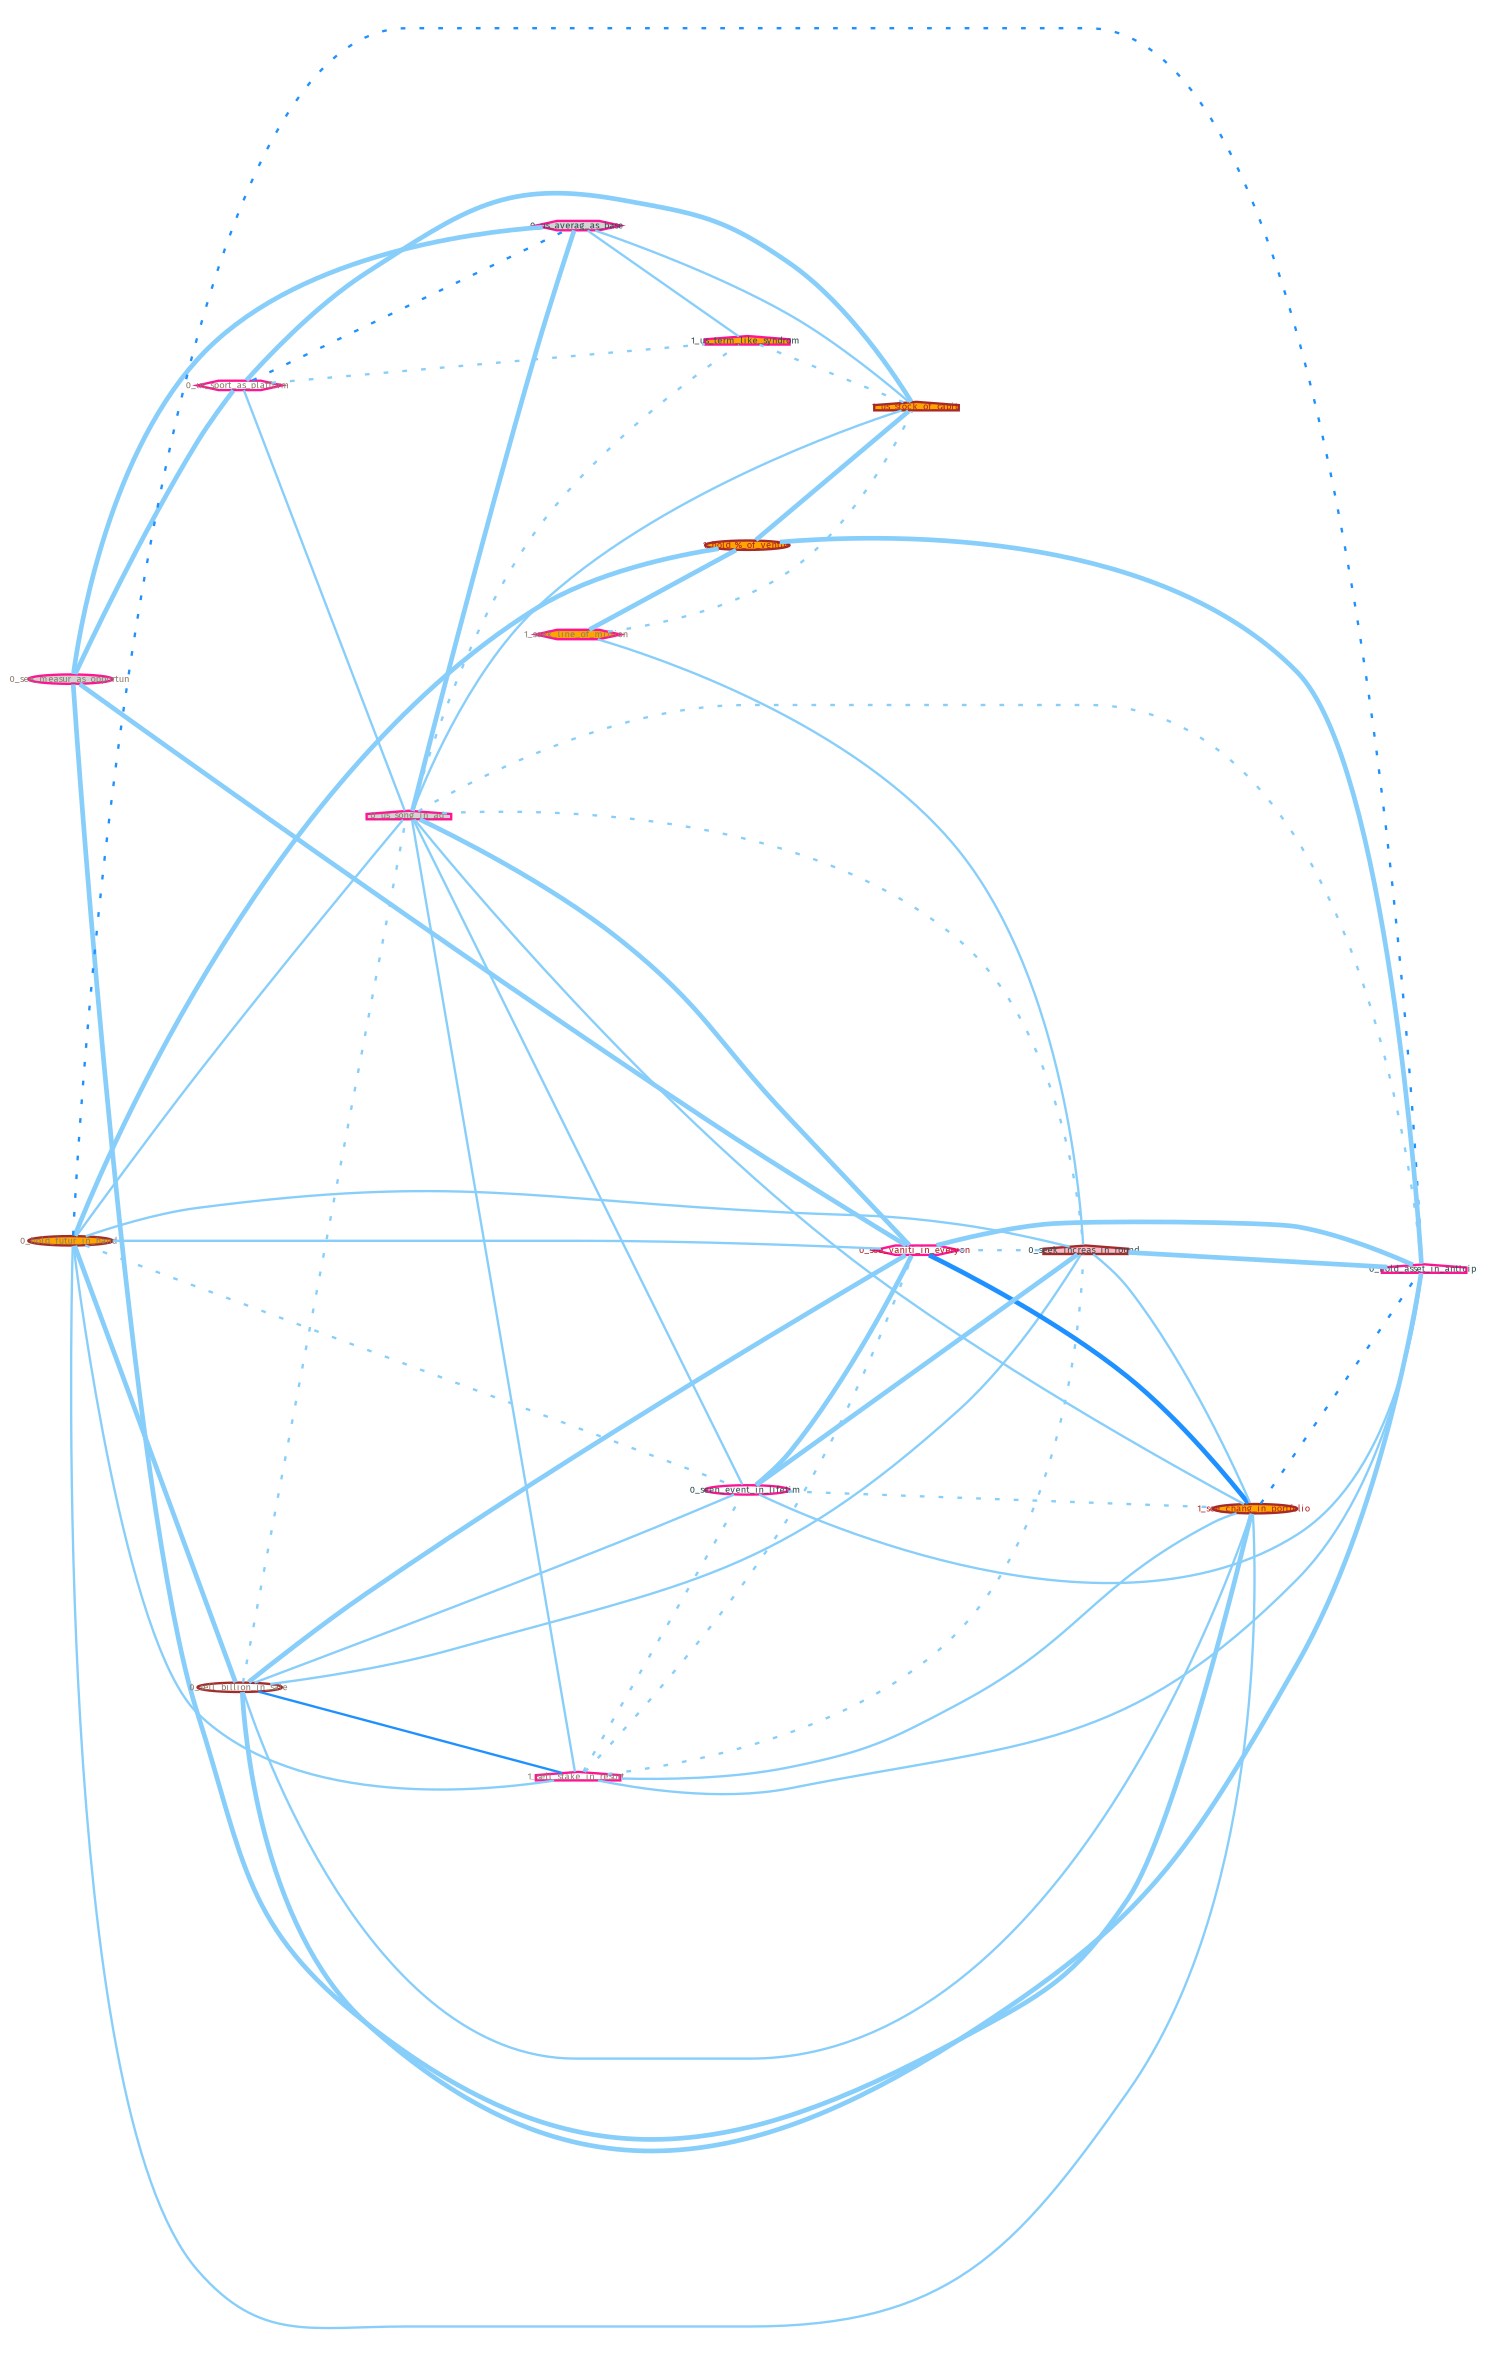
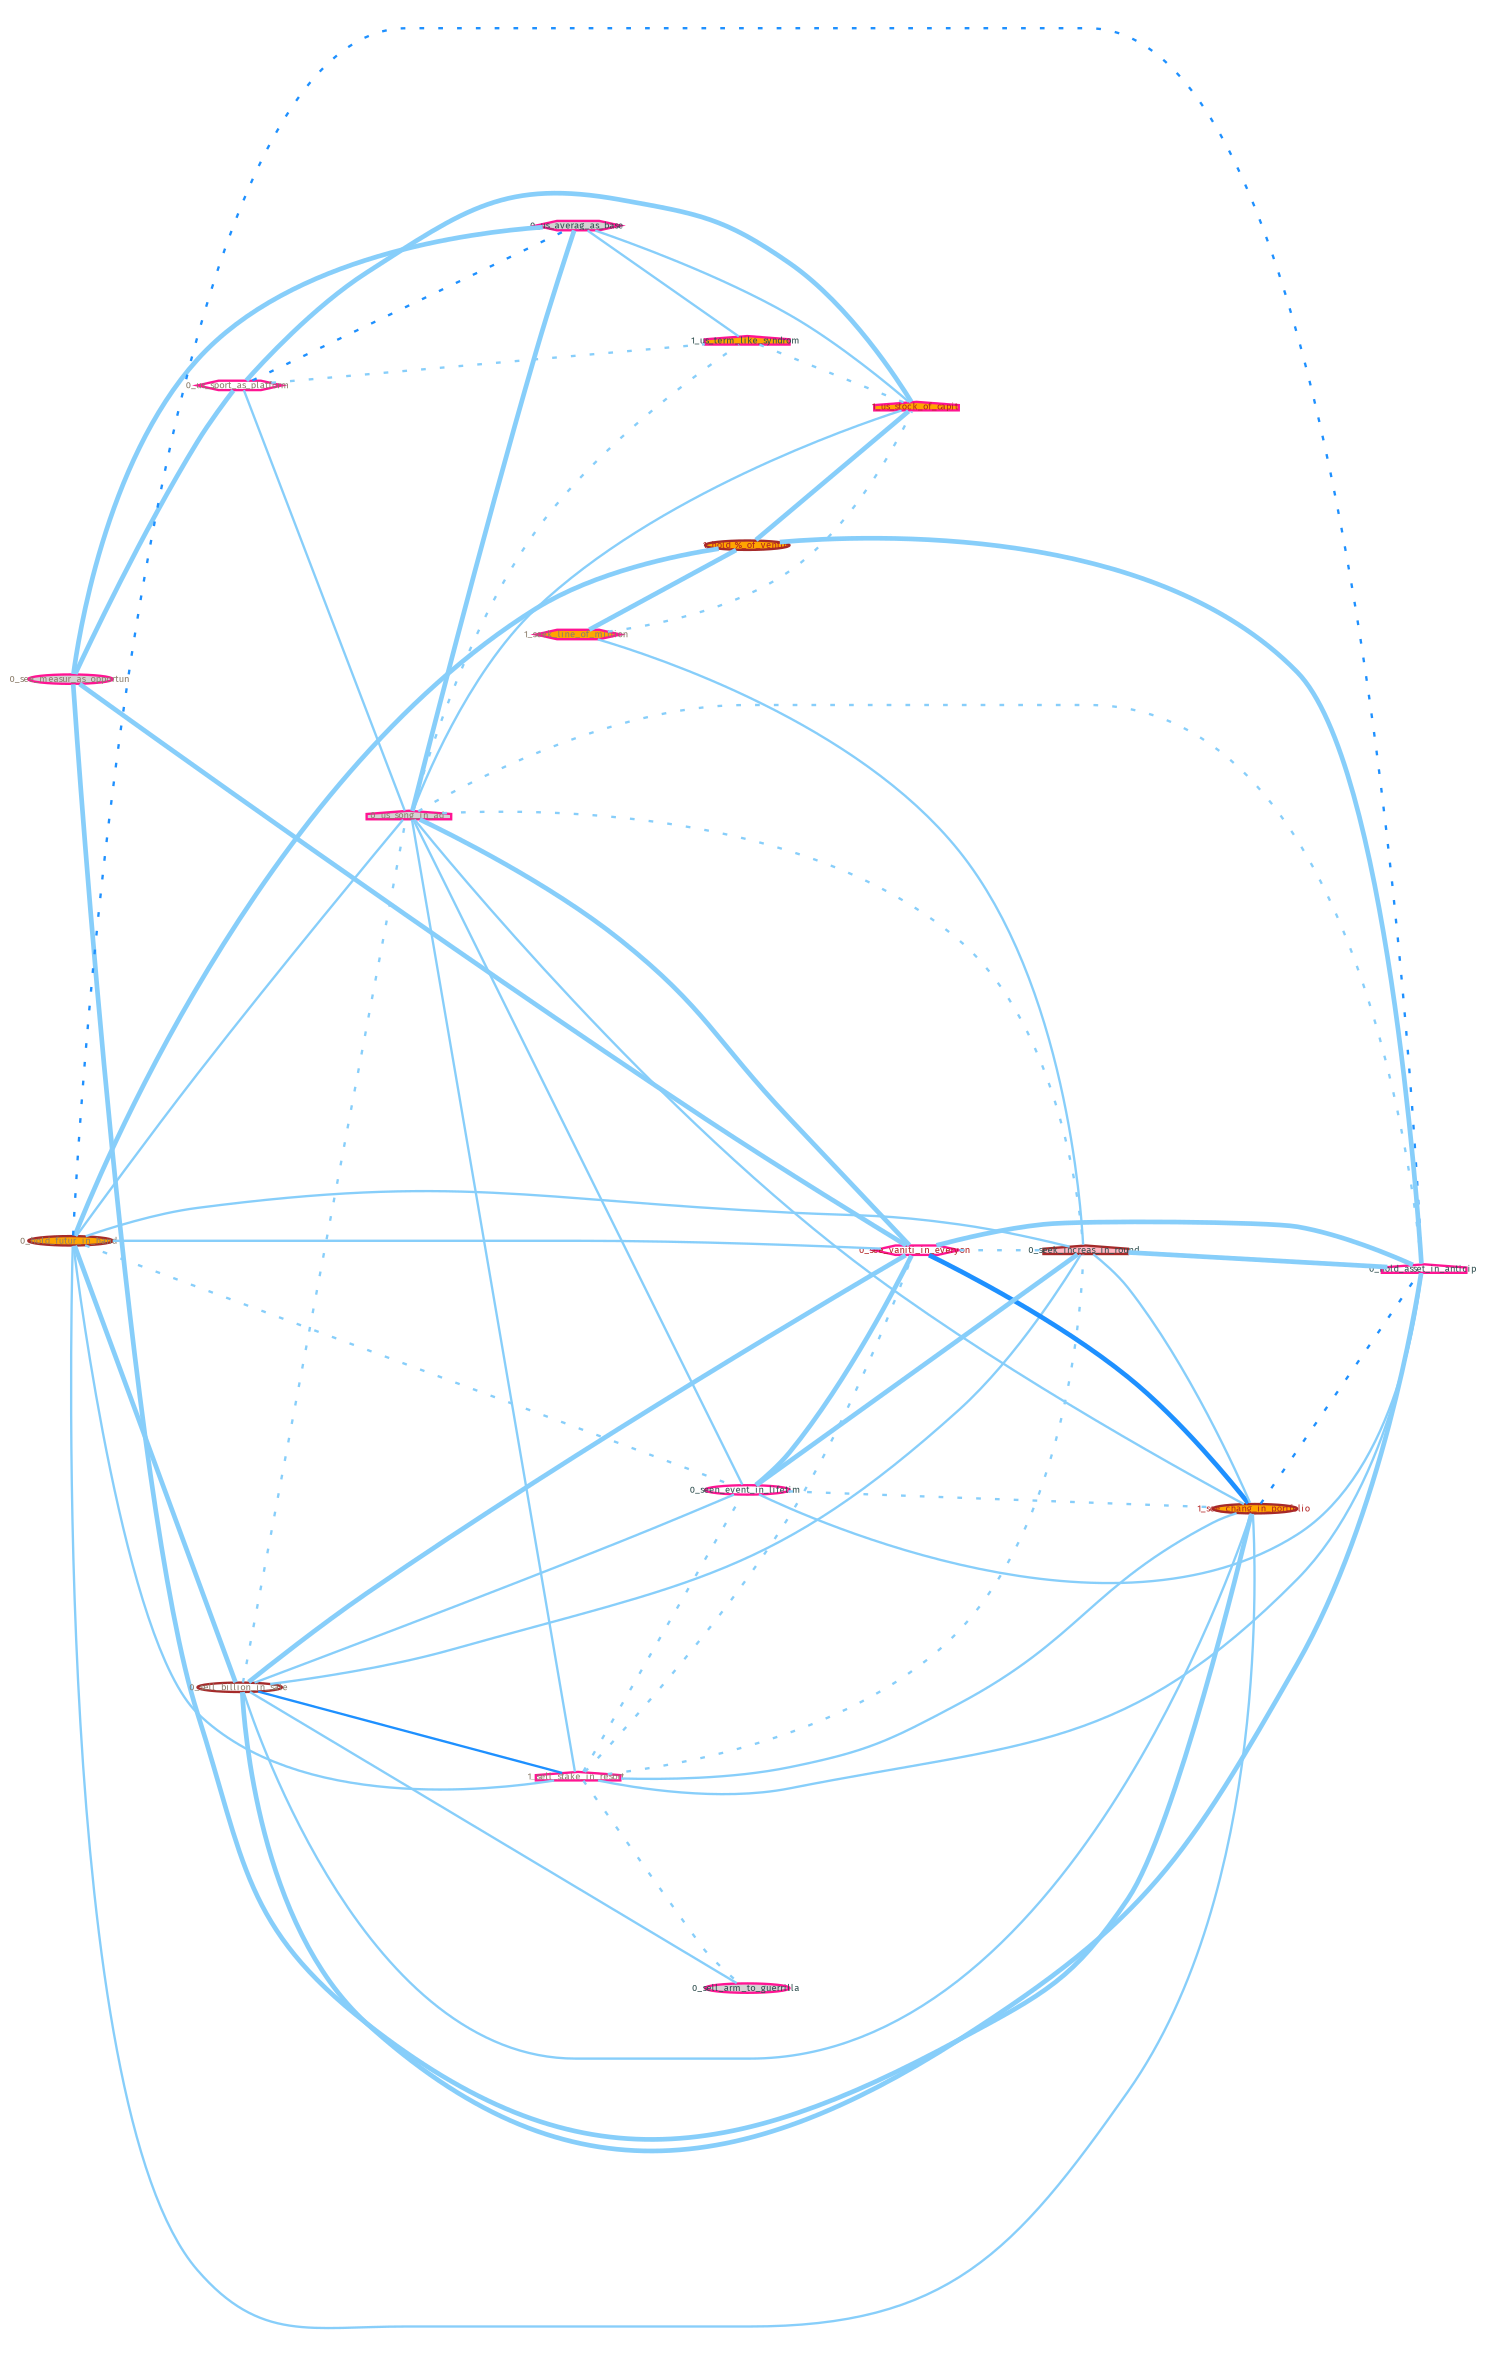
node "1_us_stock_of_capit": color brown -> deeppink
node "0_sell_arm_to_guerrilla": added
